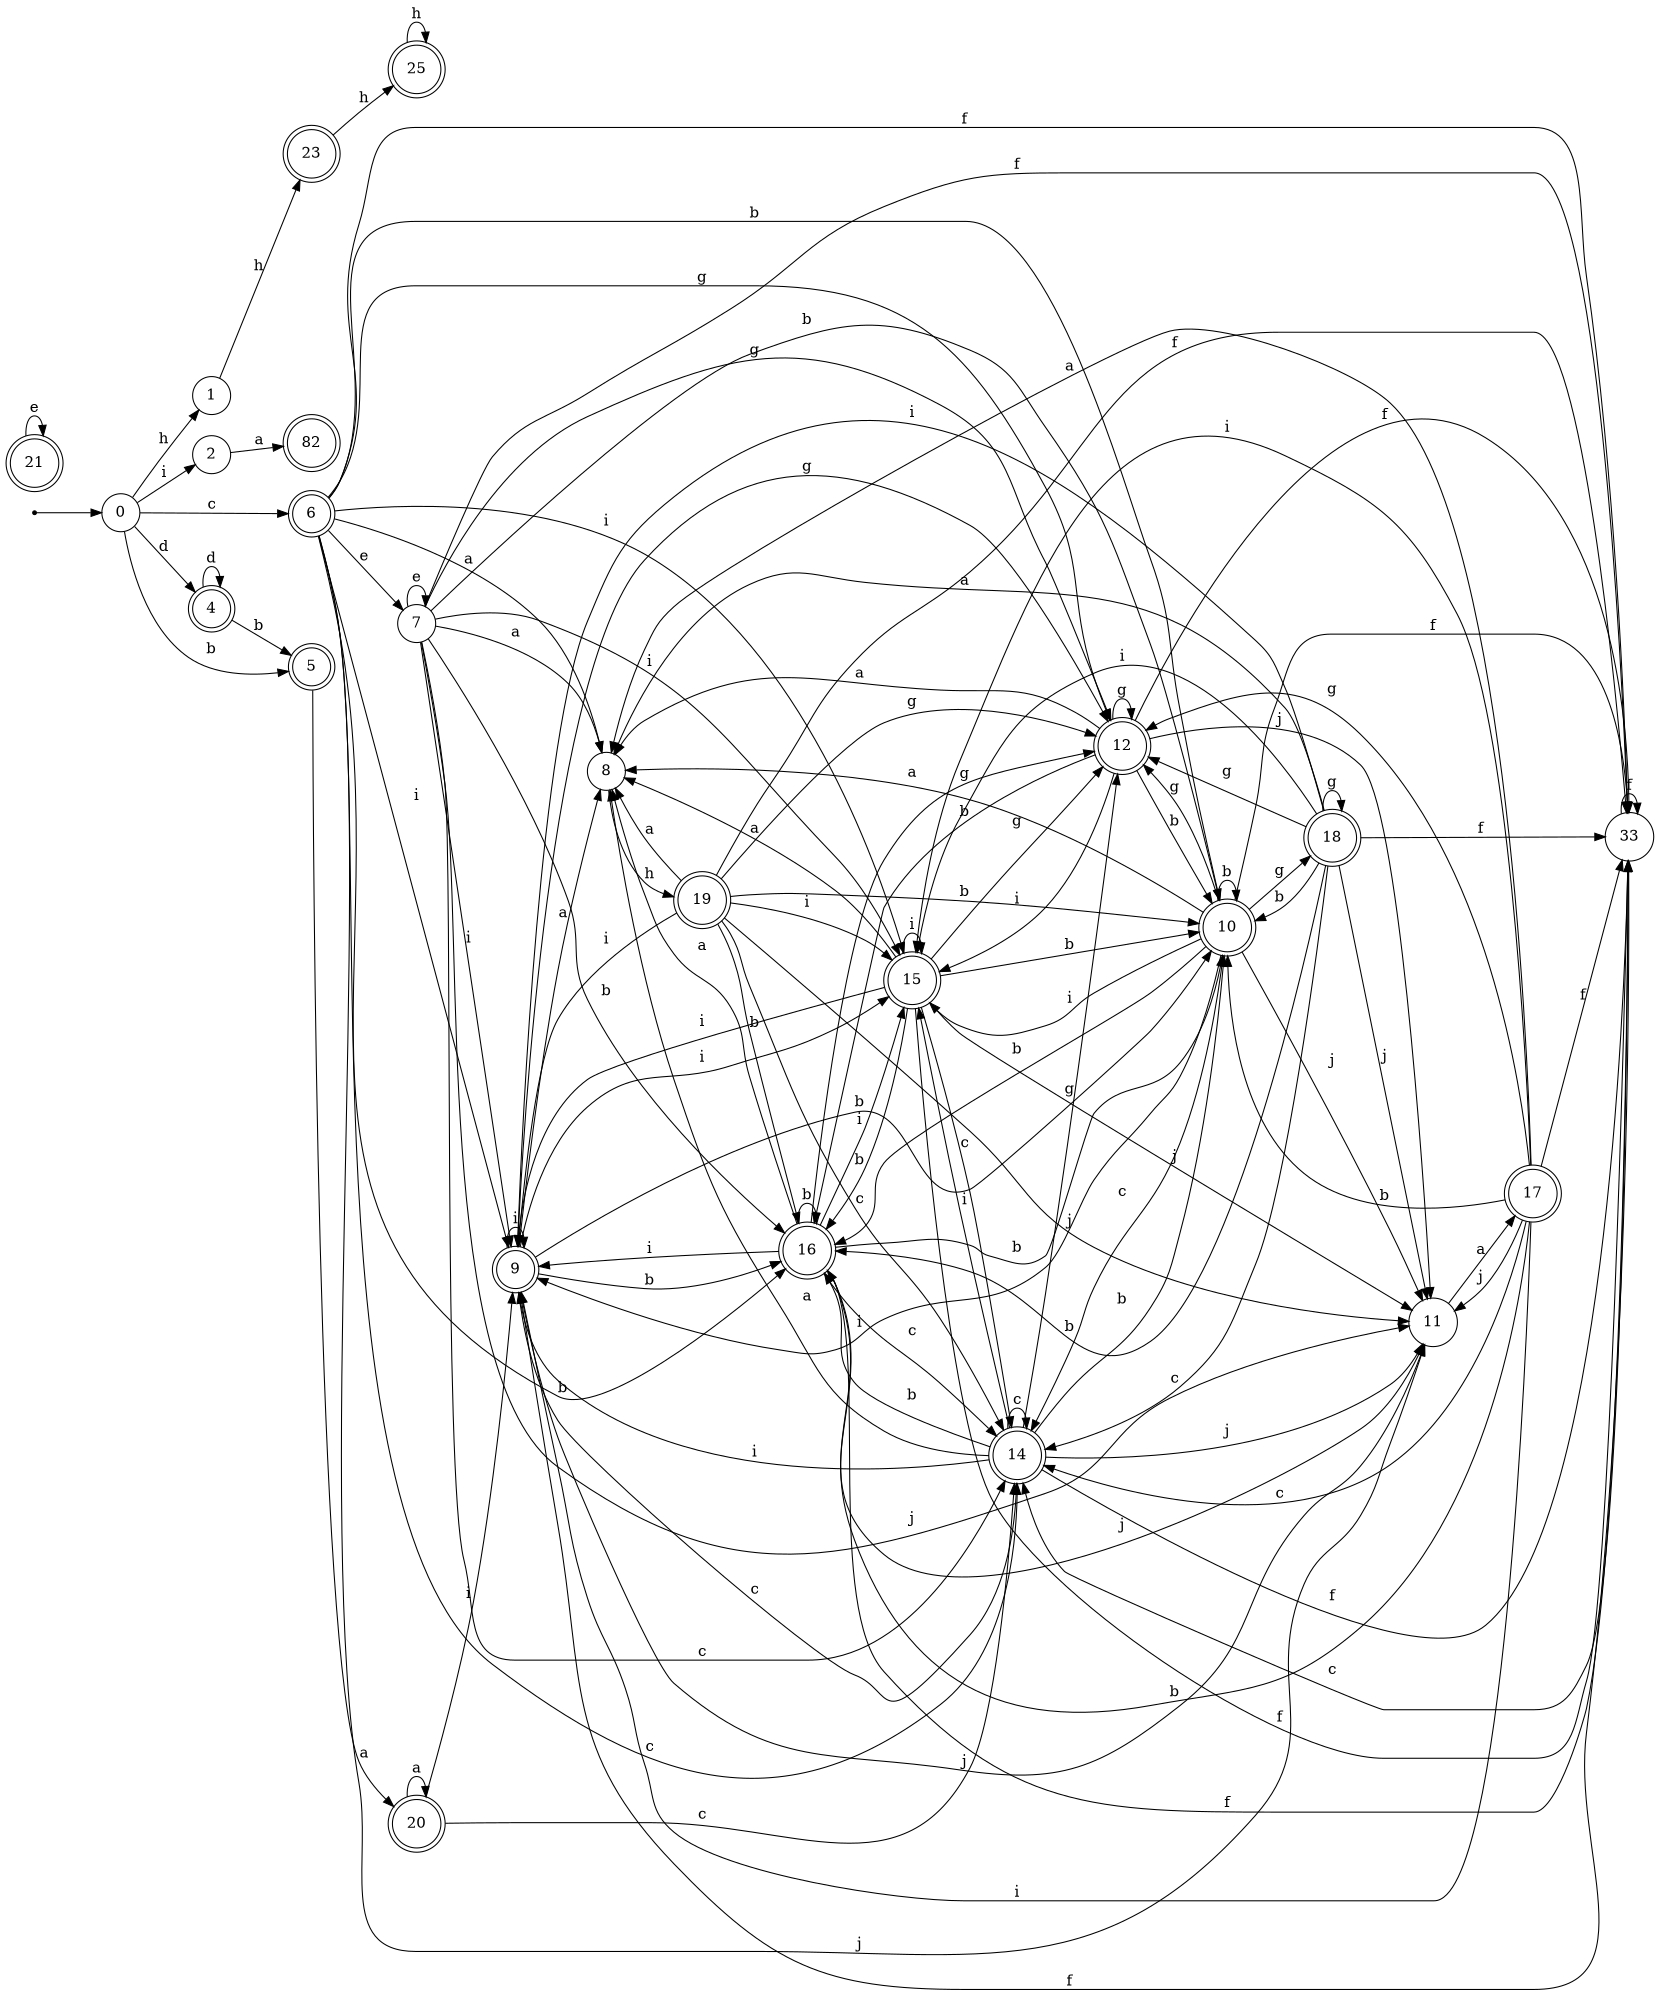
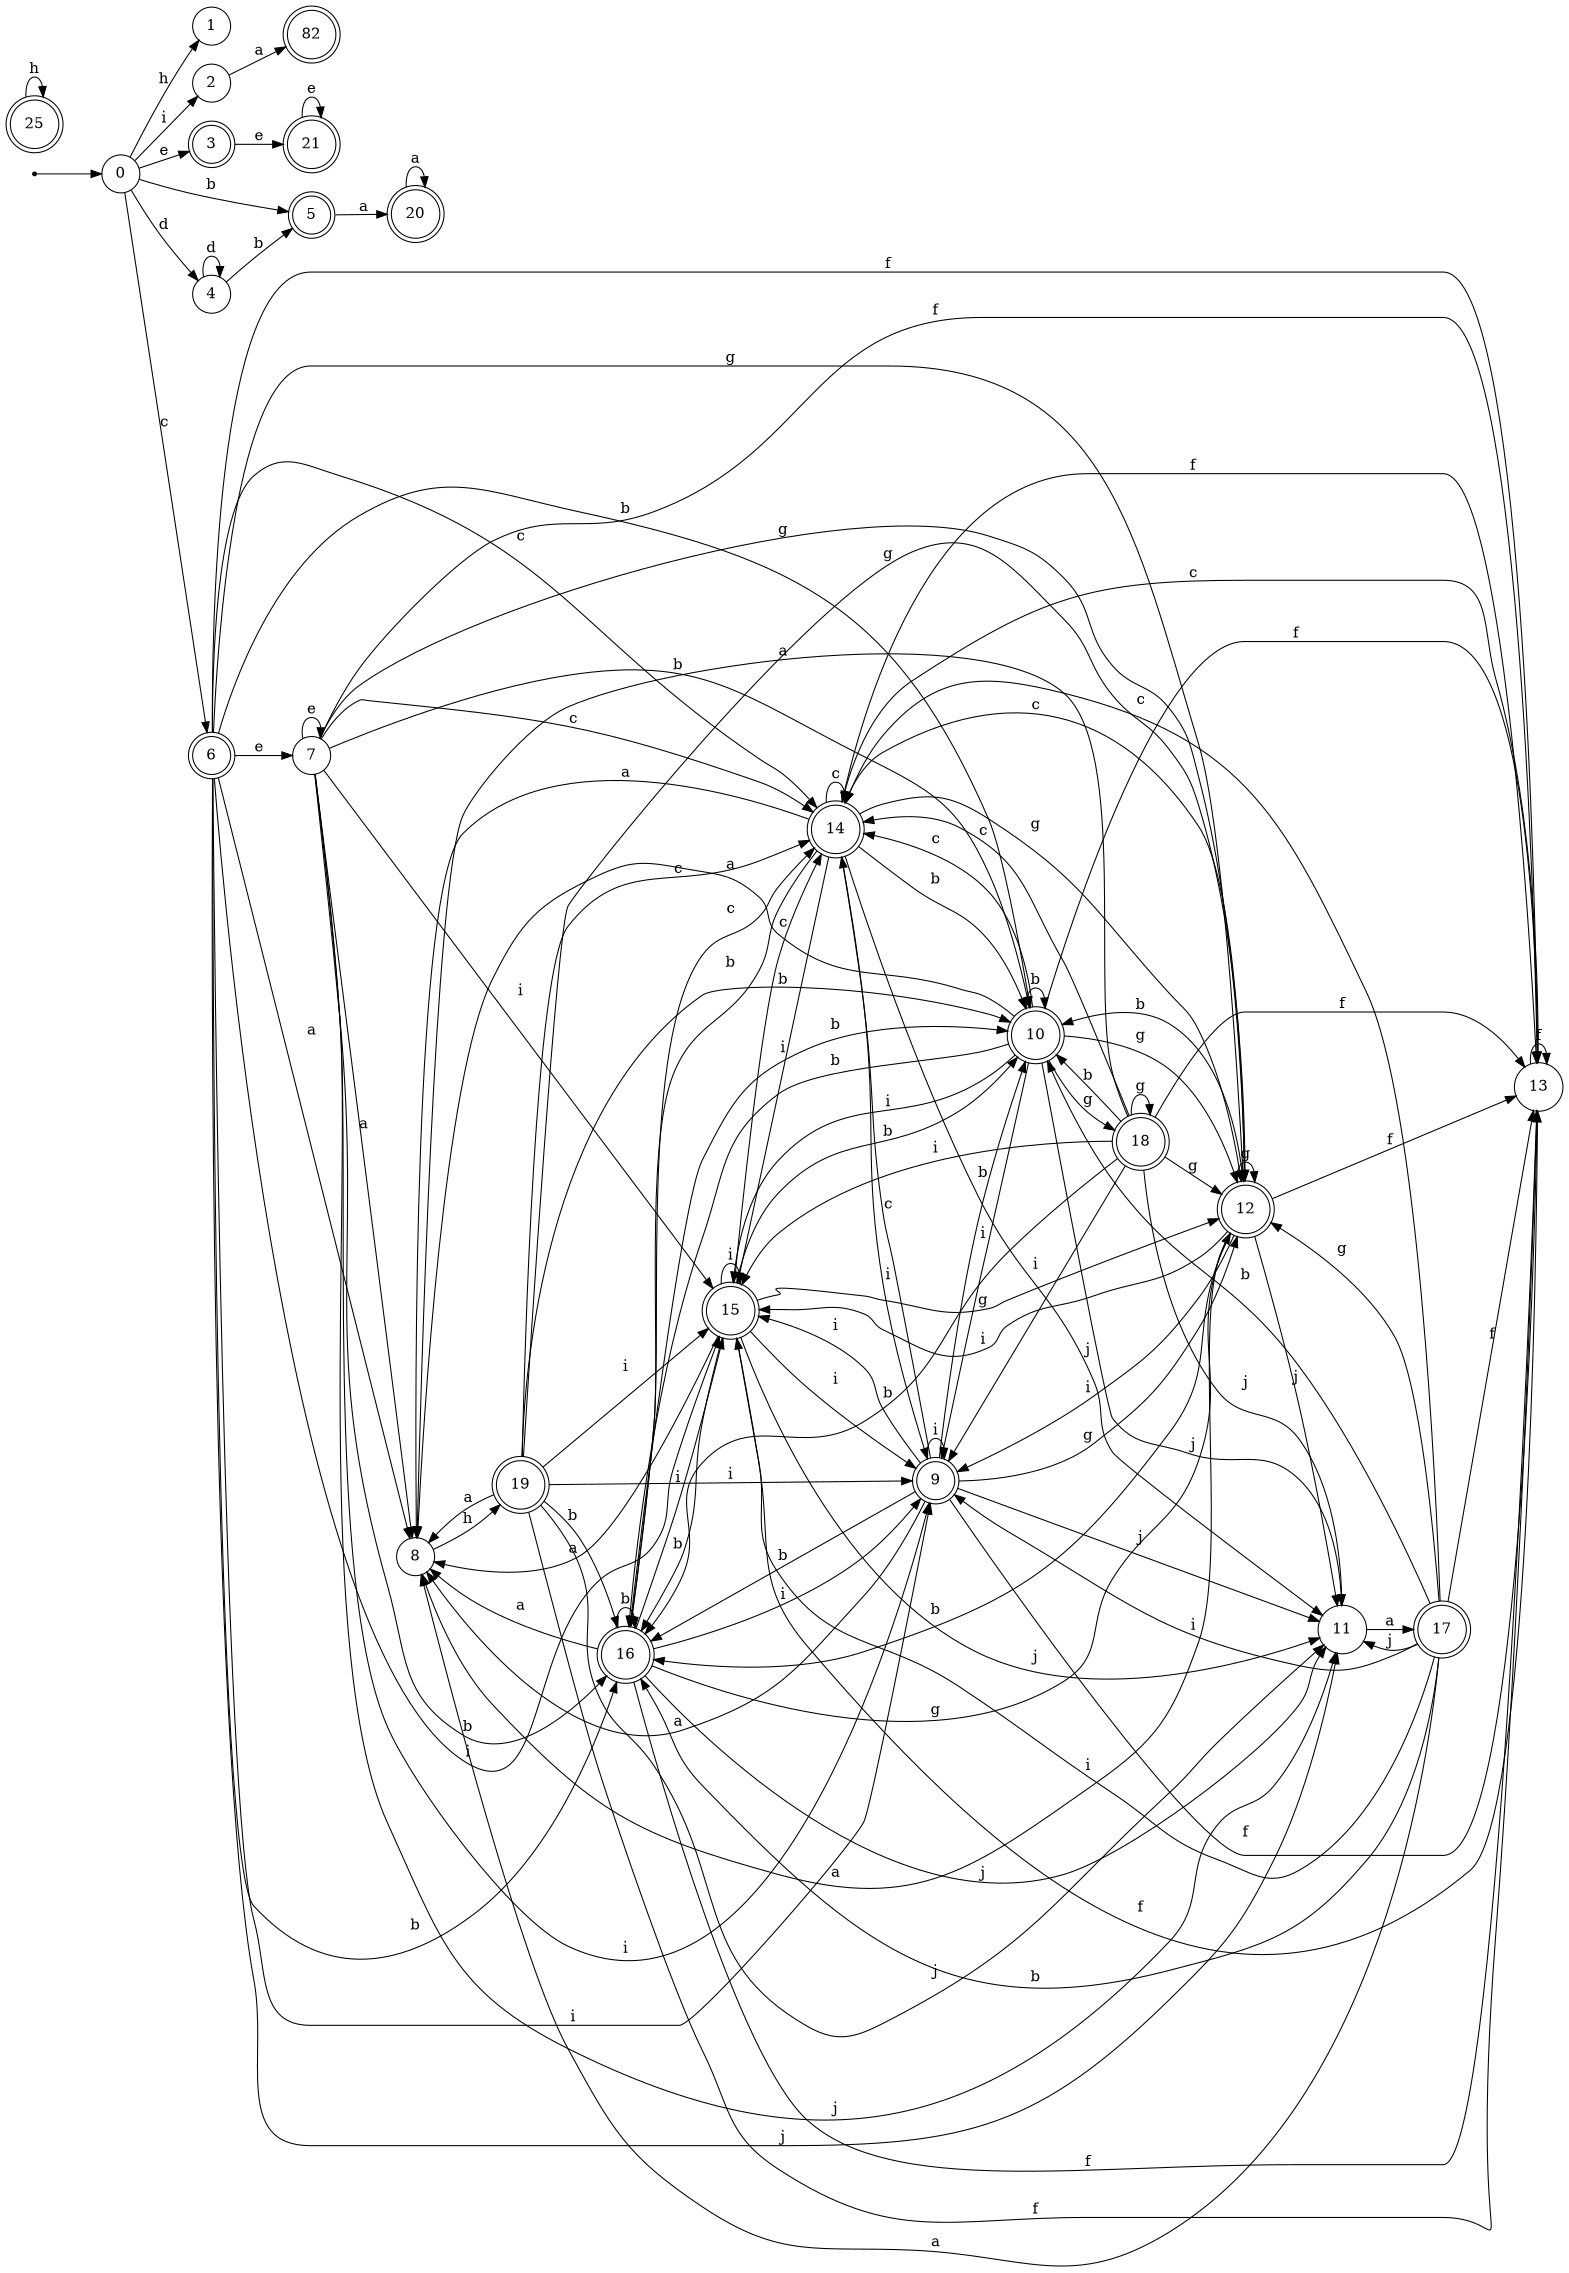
node "3": added
node "23": removed
node "4": shape doublecircle -> circle
node "33": label "33" -> "13"
edge "20" -> "9": now "12" -> "9"
edge "20" -> "14": now "12" -> "14"
